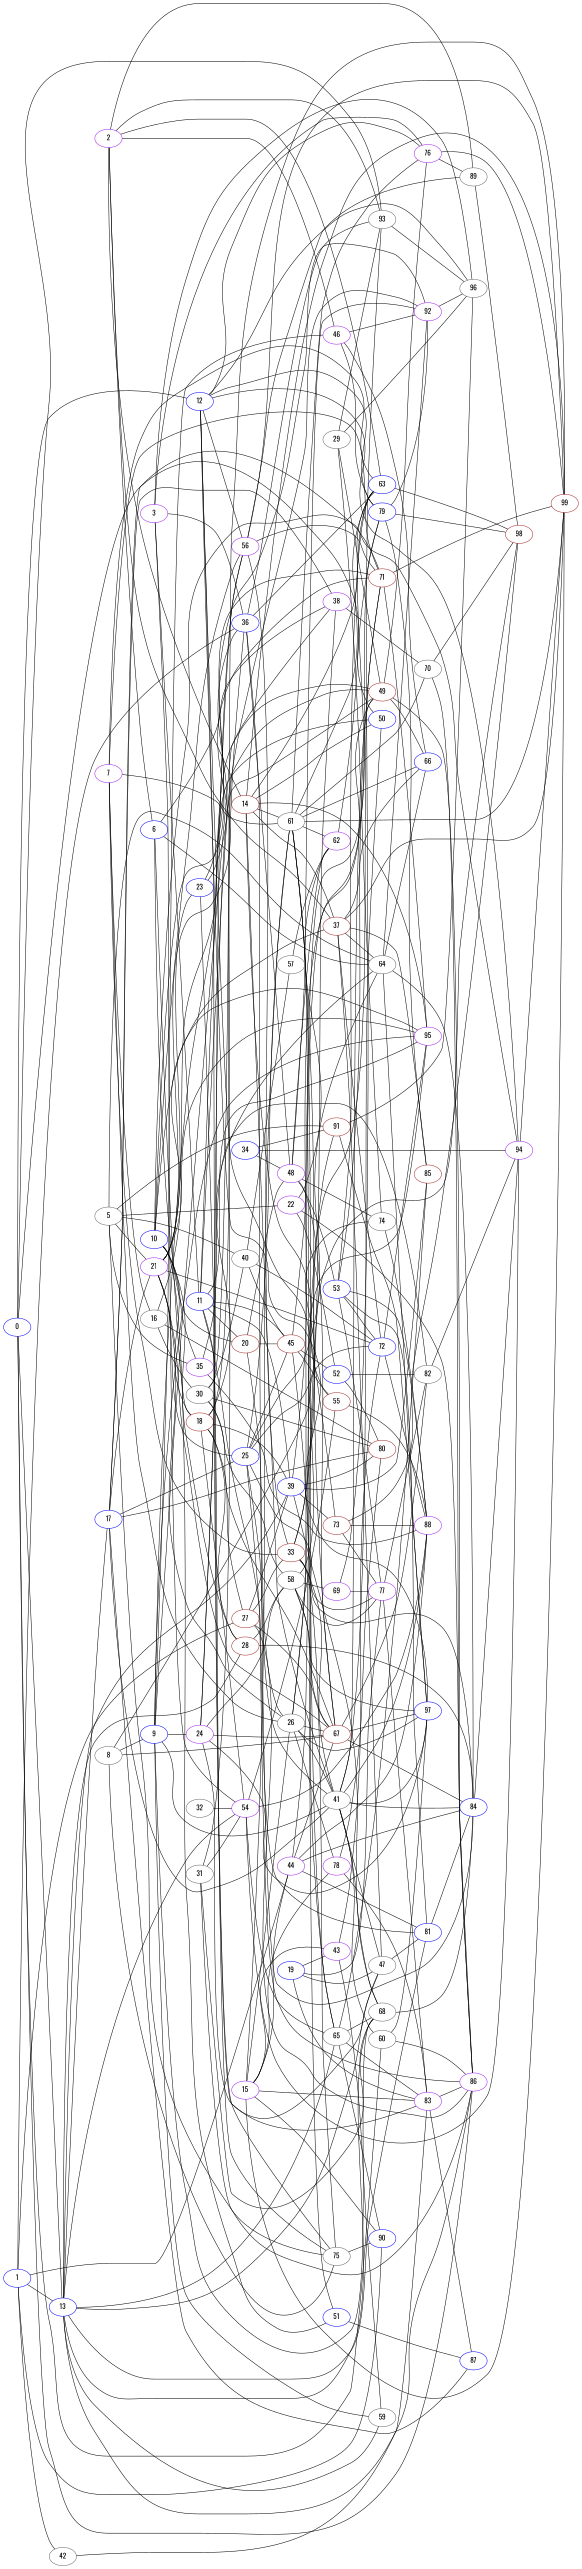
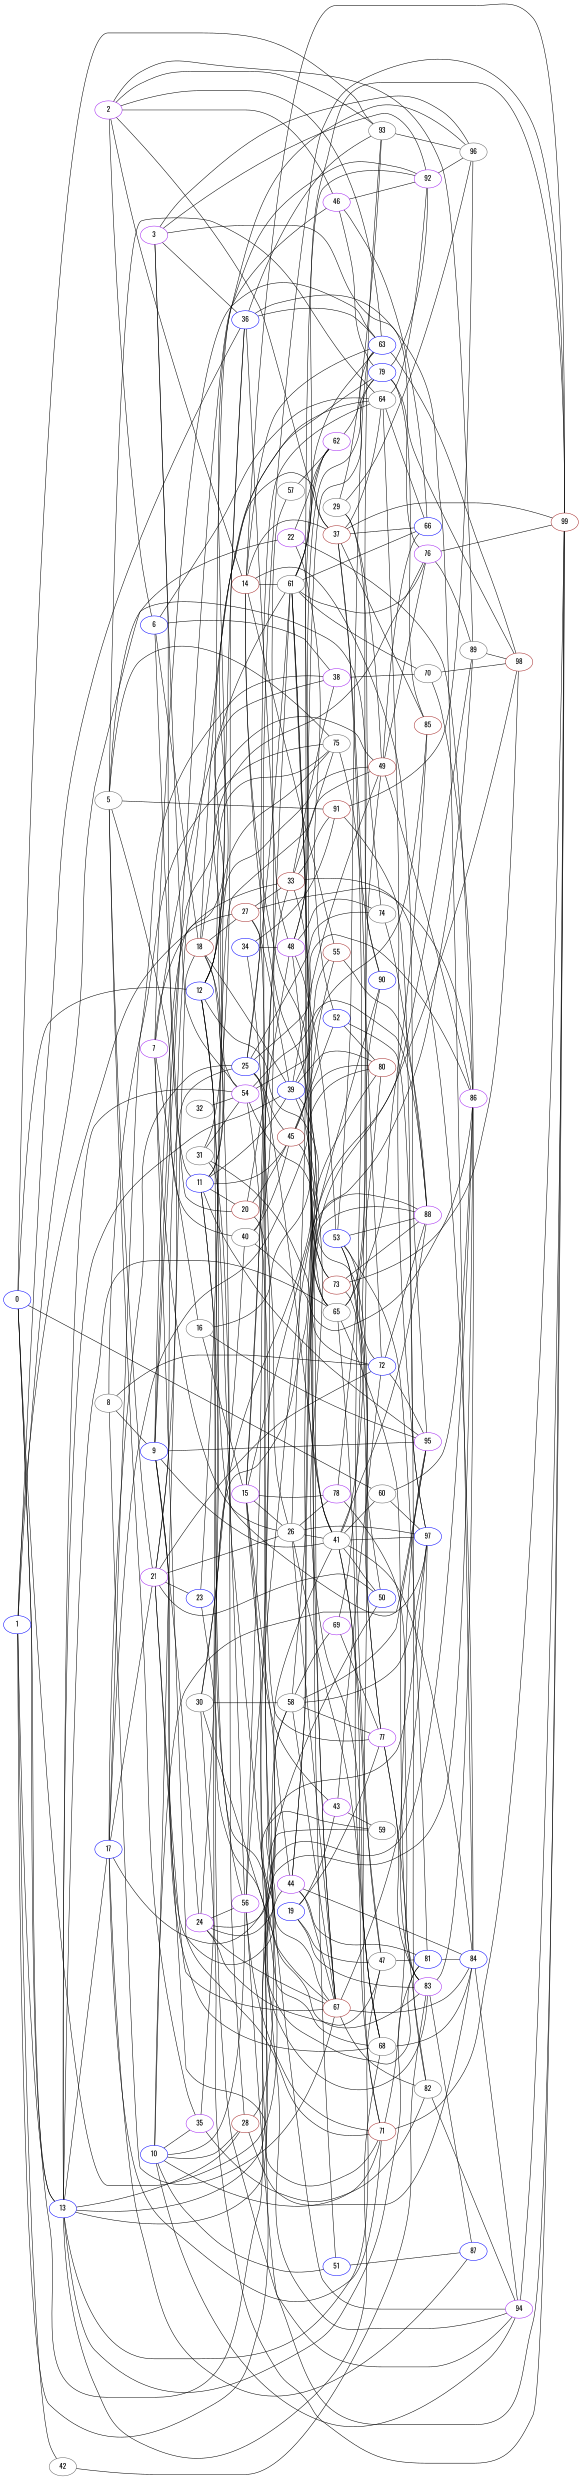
edge "92" -- "23": now "92" -- "3"
edge "89" -- "58": added
edge "16" -- "30": now "16" -- "15"
edge "64" -- "84": removed
